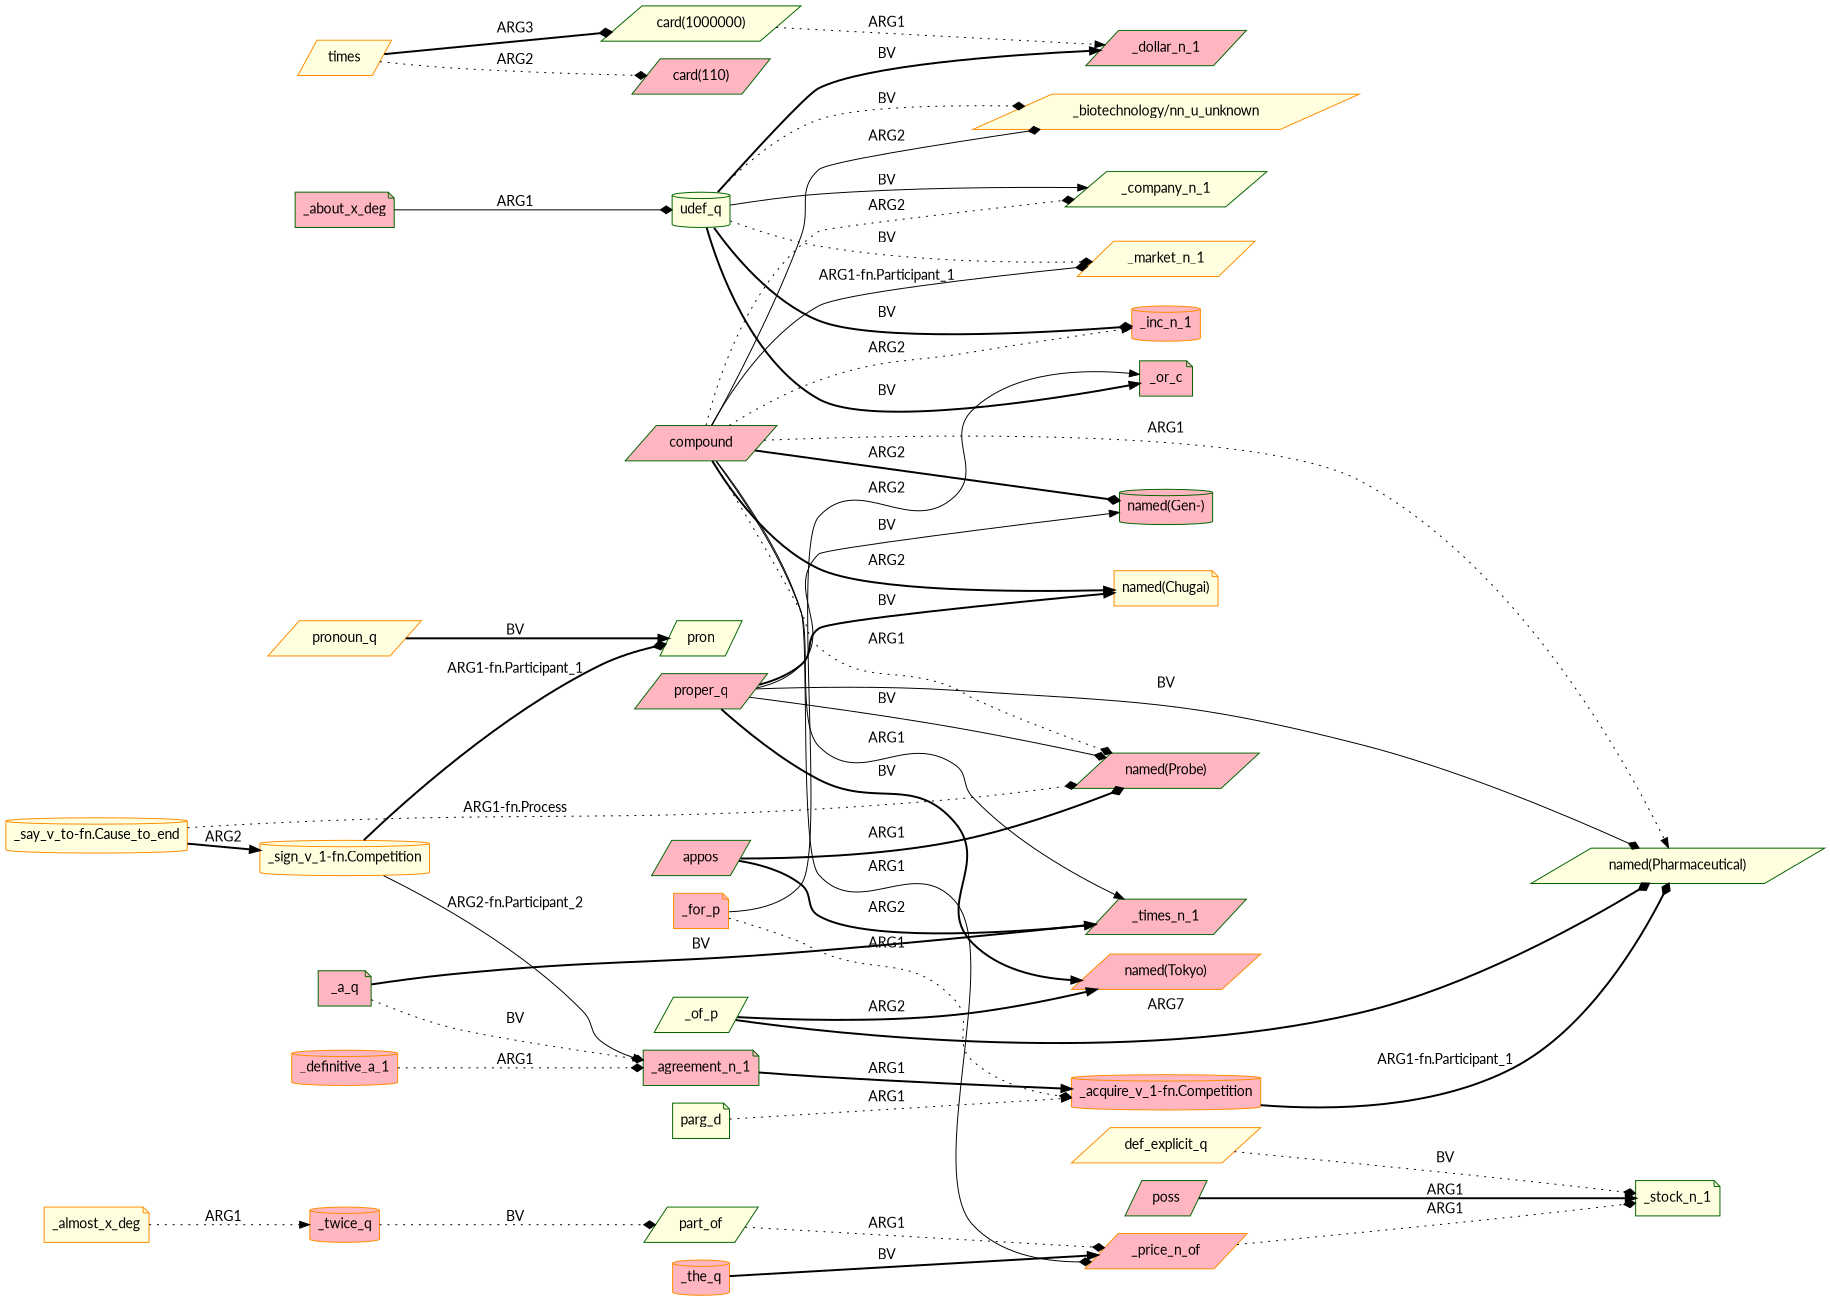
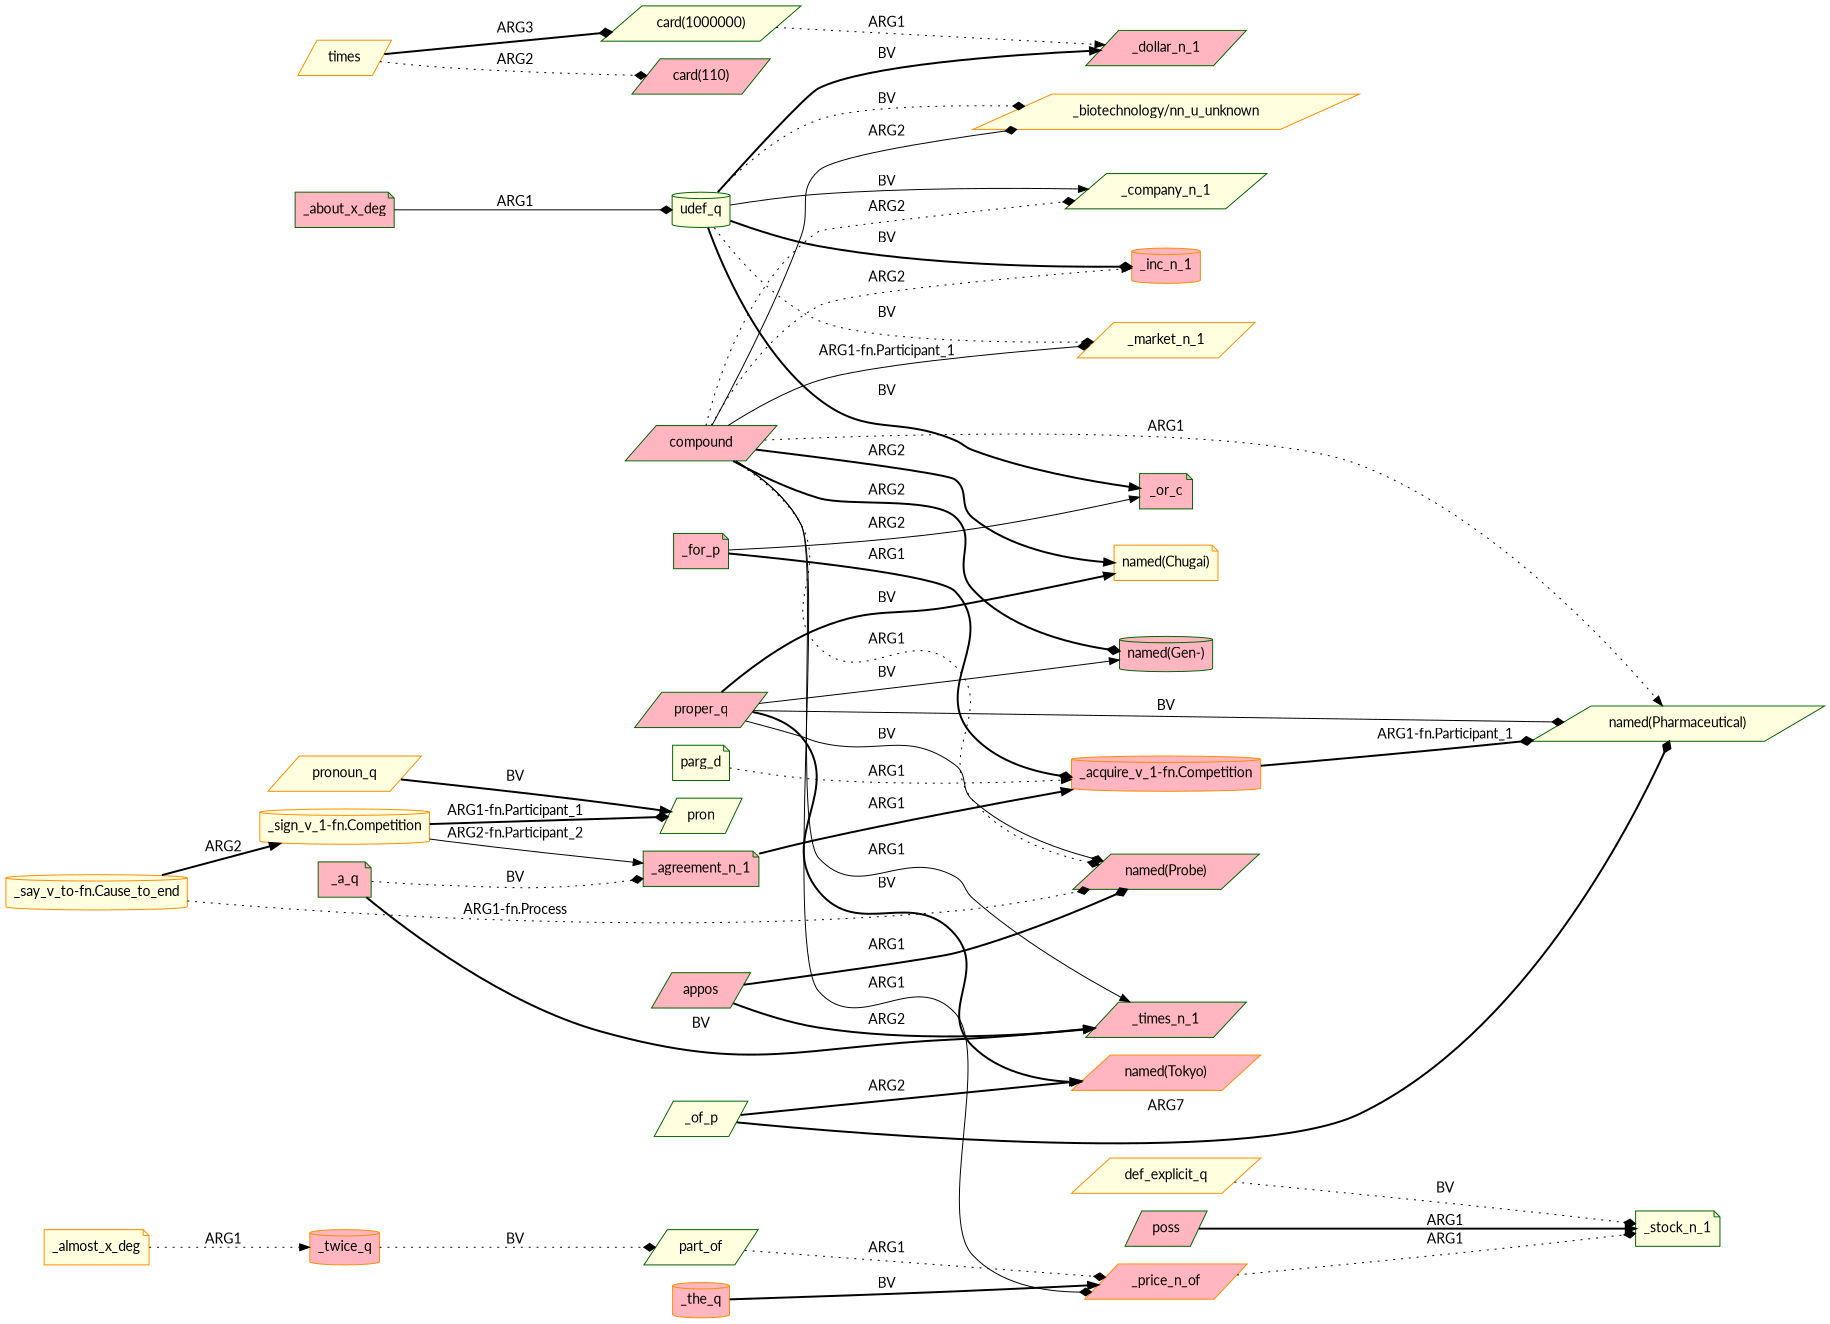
node "_for_p": color darkorange -> darkgreen
edge "_for_p" -> "_acquire_v_1-fn.Competition": style dotted -> bold
node "_definitive_a_1": removed
